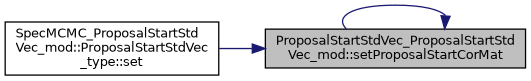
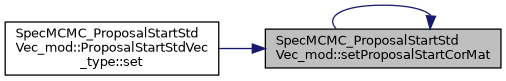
node "ProposalStartStdVec_ProposalStartStd Vec_mod::setProposalStartCorMat": label "ProposalStartStdVec_ProposalStartStd Vec_mod::setProposalStartCorMat" -> "SpecMCMC_ProposalStartStd Vec_mod::setProposalStartCorMat"
